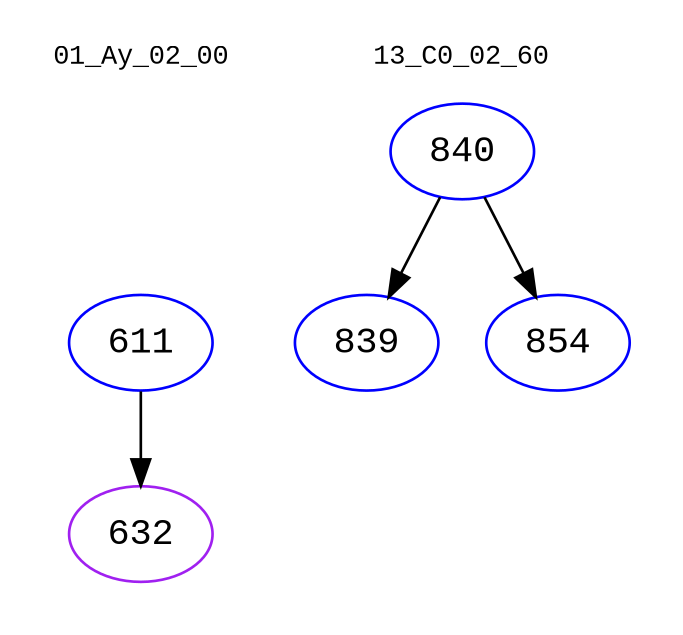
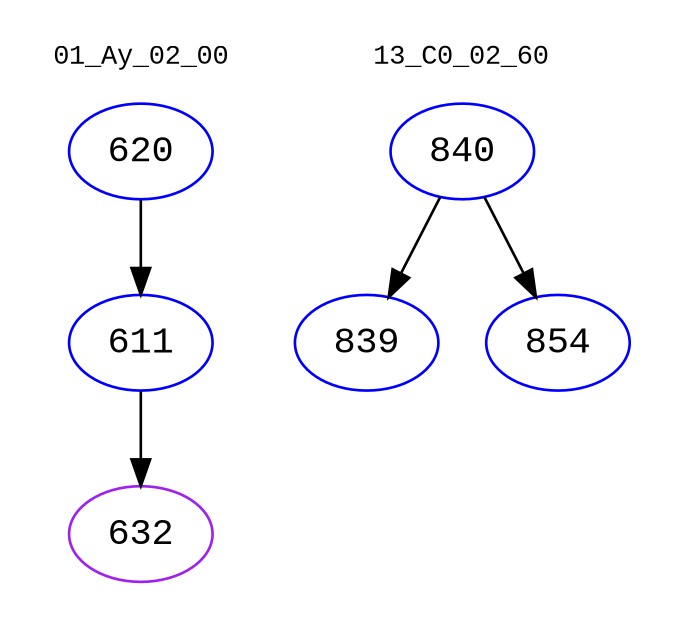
node "620": added
